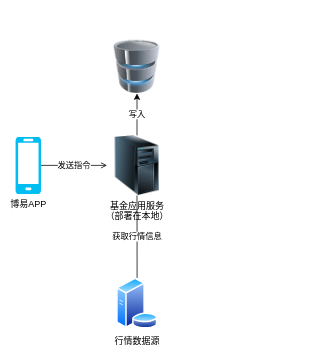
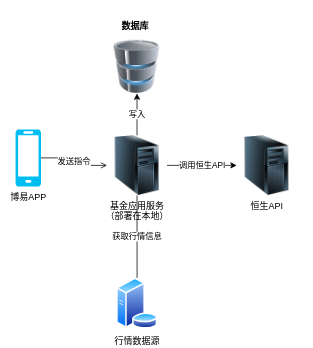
node "数据库": added
node "博易APP": moved (28, 165) -> (28, 158)
edge "基金应用服务 （部署在本地）" -> "恒生API": added, label "调用恒生API"
node "恒生API": added
